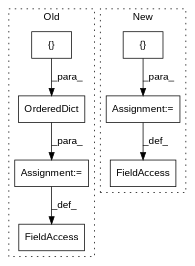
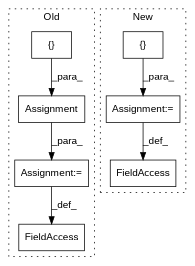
node "OrderedDict": label "OrderedDict" -> "Assignment"
